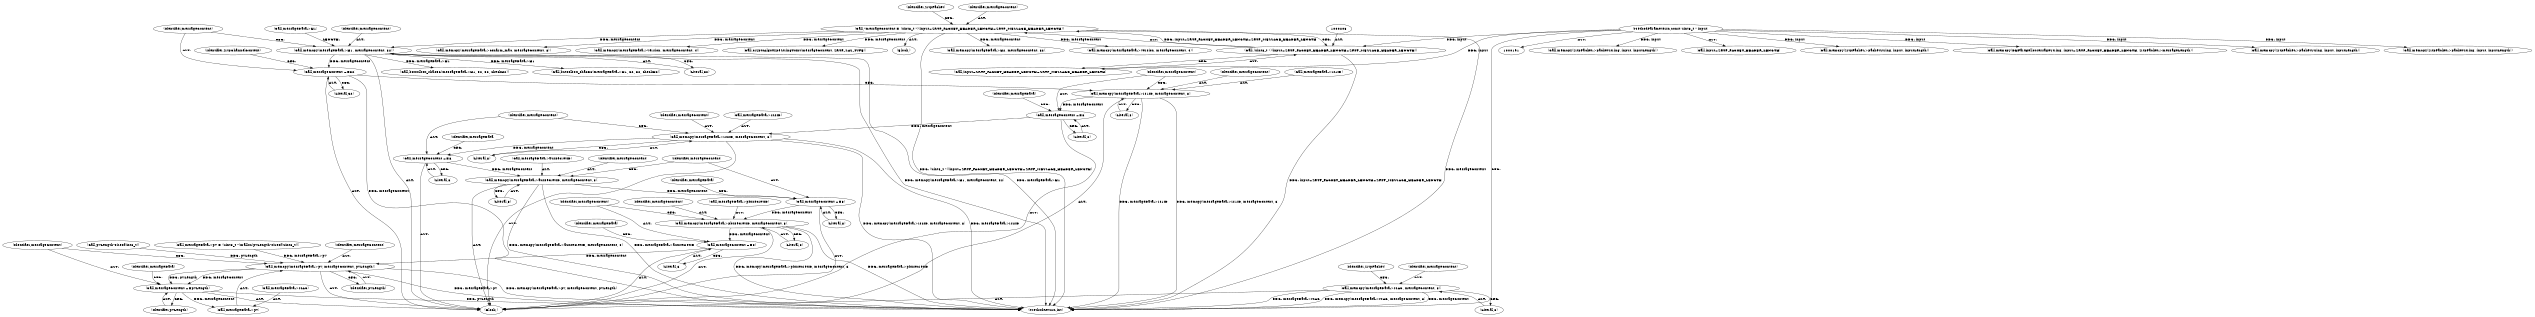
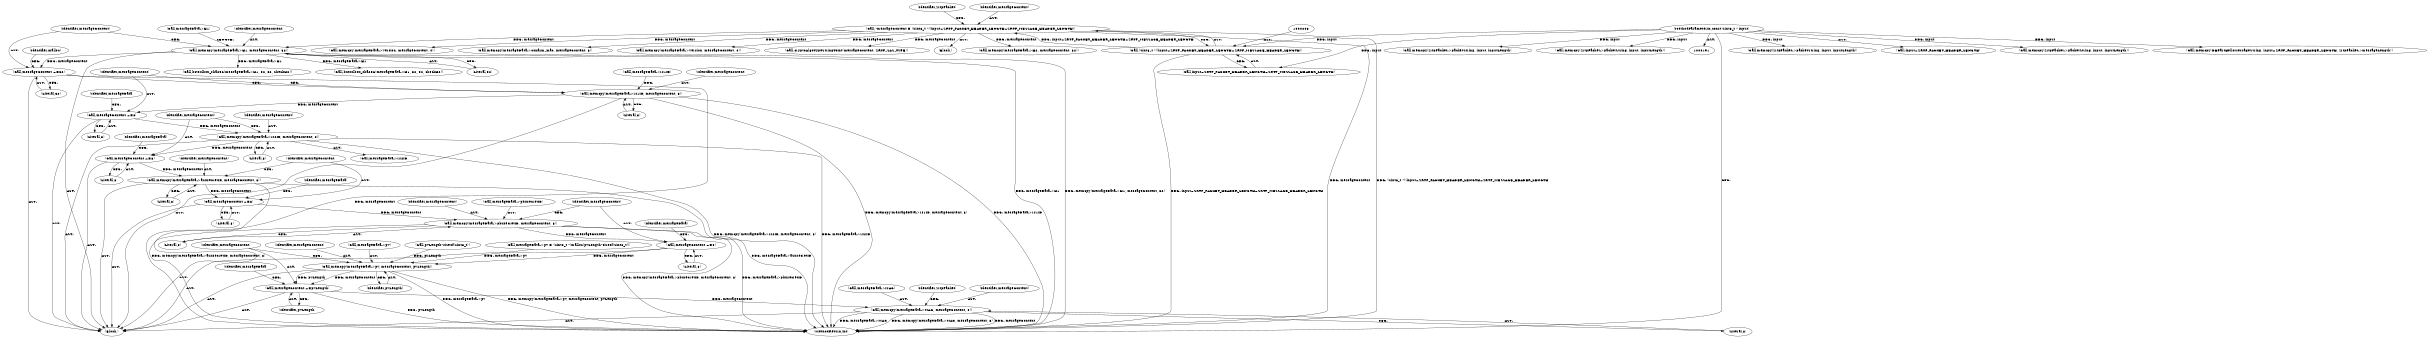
node "(Identifier,zrtpChannelContext)": label "(Identifier,zrtpChannelContext)" -> "(Identifier,malloc)"
edge "(Call,messageData->rs1ID)" -> "(Call,memcpy(messageData->rs1ID, messageContent, 8))": label "AST: " -> "DDG: "
edge "(Call,messageData->rs2ID)" -> "(Call,memcpy(messageData->rs2ID, messageContent, 8))": reversed
node "(Call,messageData->auxsecretID)": removed
node "(Call,pvLength*sizeof(int8_t))": label "(Call,pvLength*sizeof(int8_t))" -> "(Call,pvLength*sizeof(uint8_t))"
edge "(Call,messageData->MAC)" -> "(Call,messageData->pv)": now "(Call,messageData->MAC)" -> "(Call,memcpy(messageData->MAC, messageContent, 8))"
edge "(Call,messageContent +=pvLength)" -> "(Call,messageData->pv)": now "(Call,messageContent +=pvLength)" -> "(Call,memcpy(messageData->MAC, messageContent, 8))"
